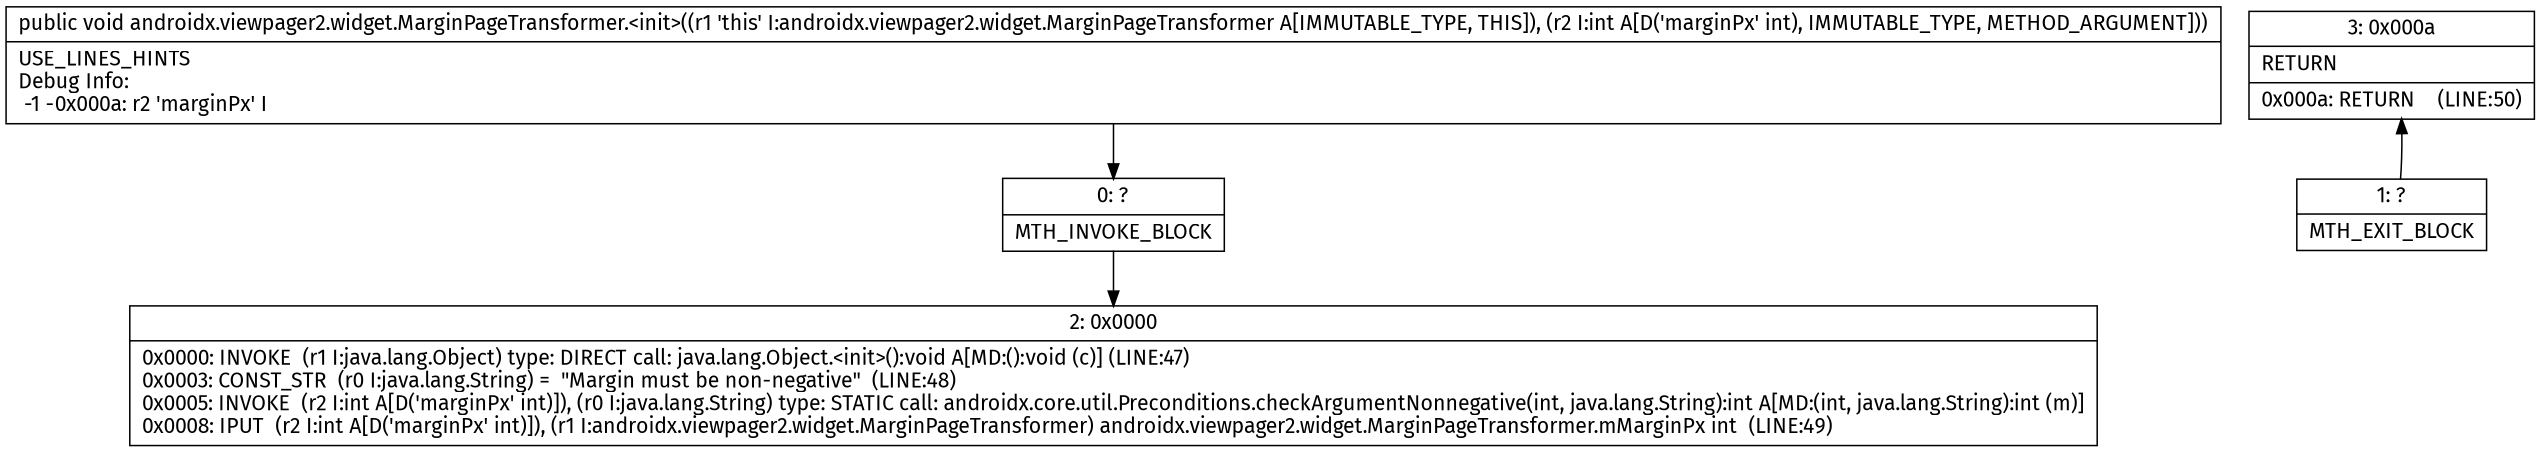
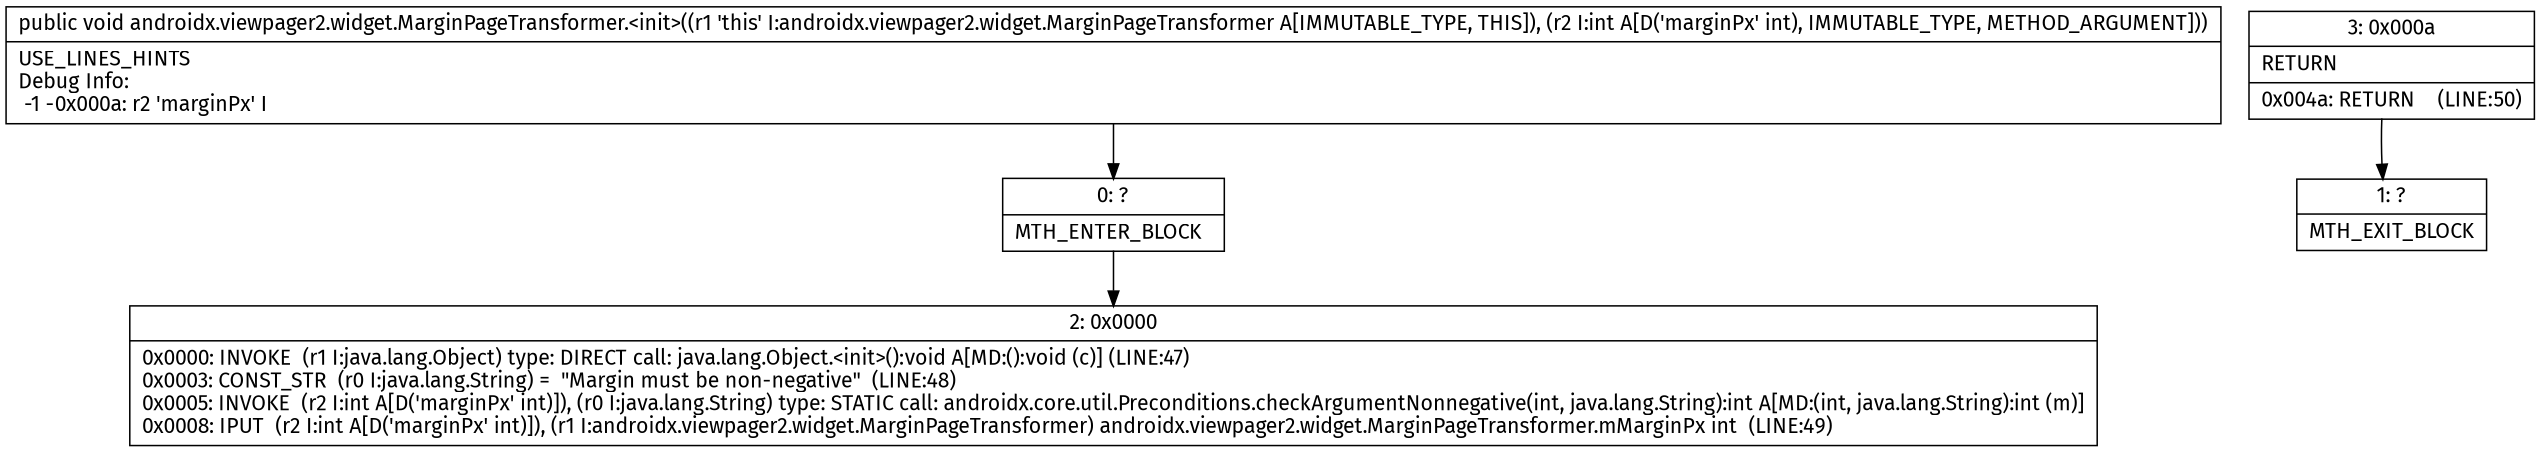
node "3: 0x000a": text "0x000a: RETURN    (LINE:50)" -> "0x004a: RETURN    (LINE:50)"
edge "1: ?" -> "3: 0x000a": reversed
node "0: ?": text "MTH_INVOKE_BLOCK" -> "MTH_ENTER_BLOCK"
